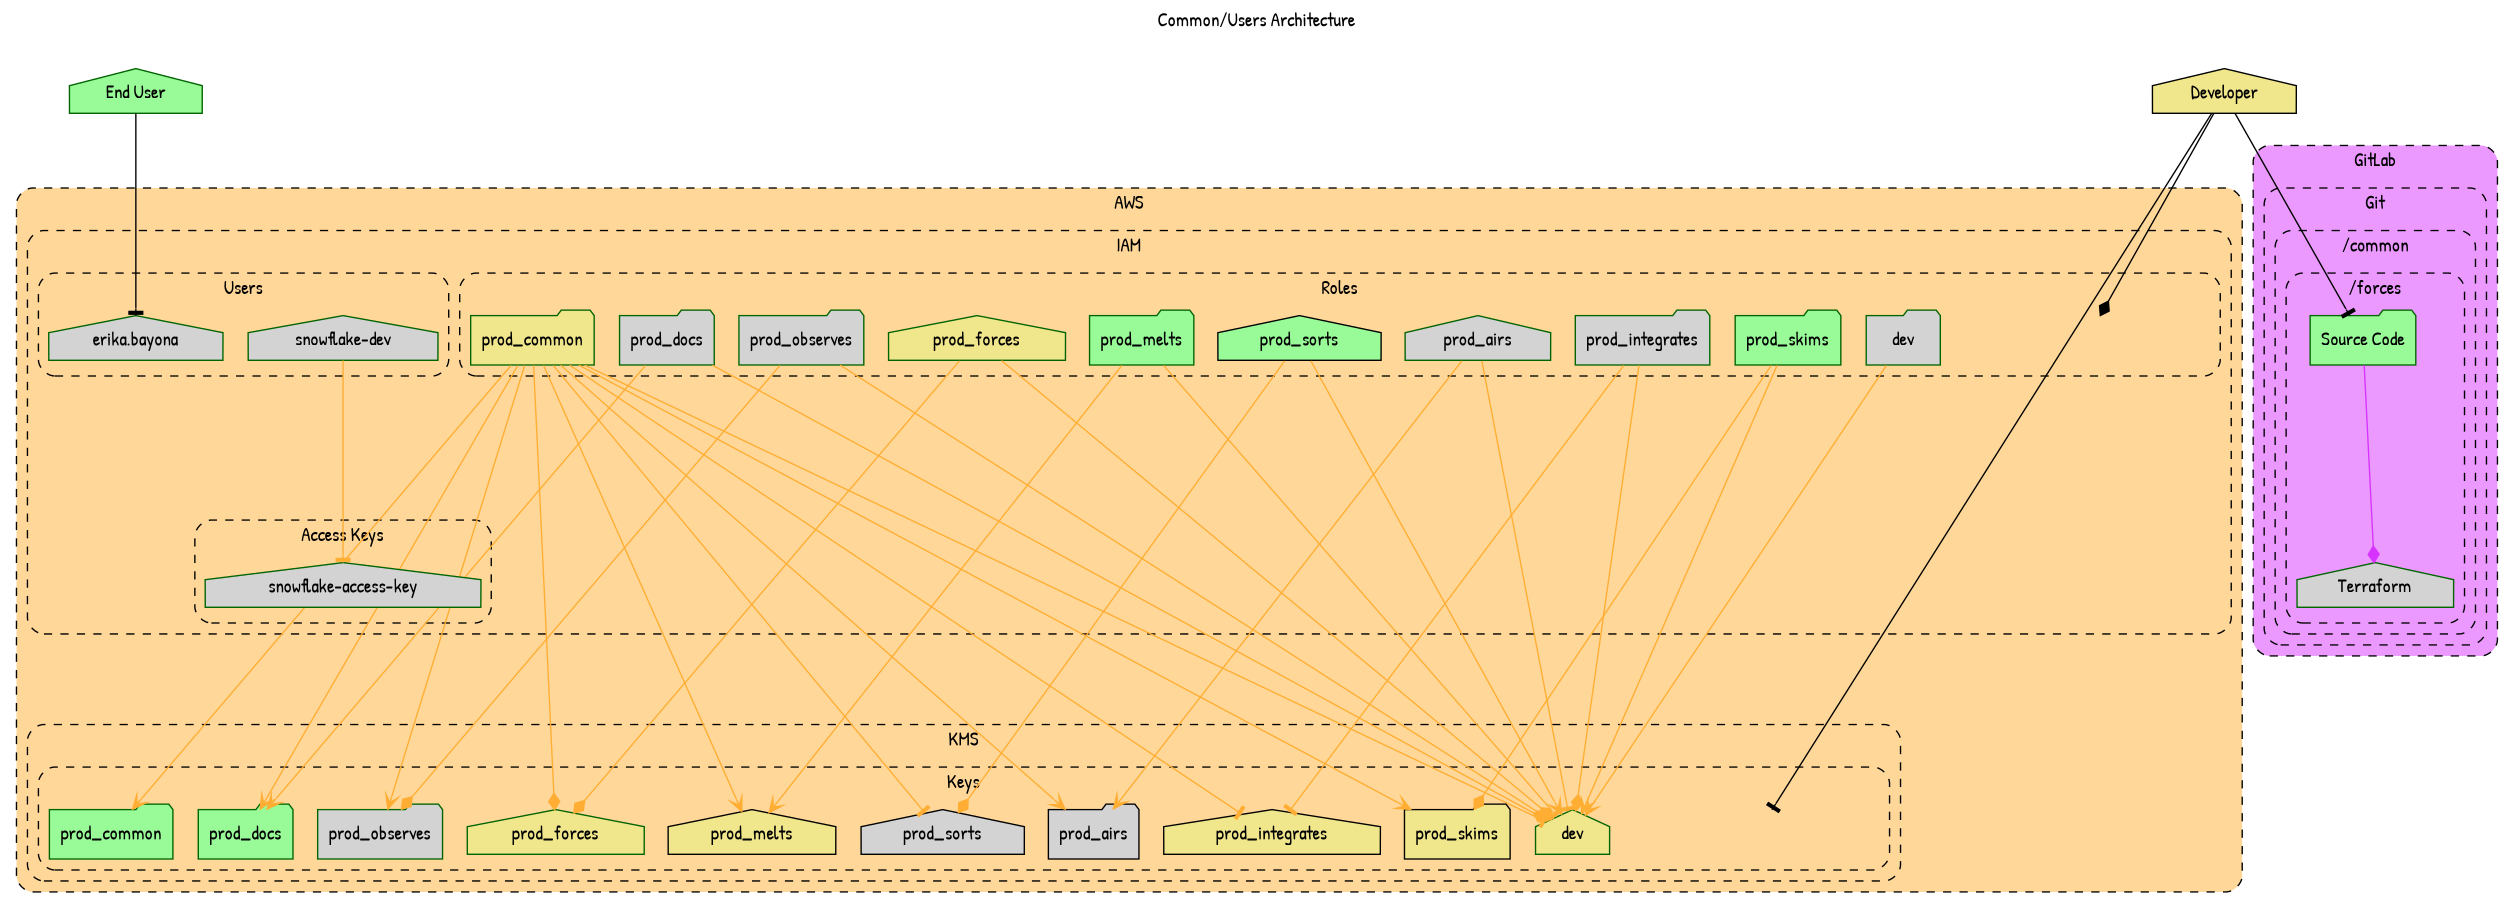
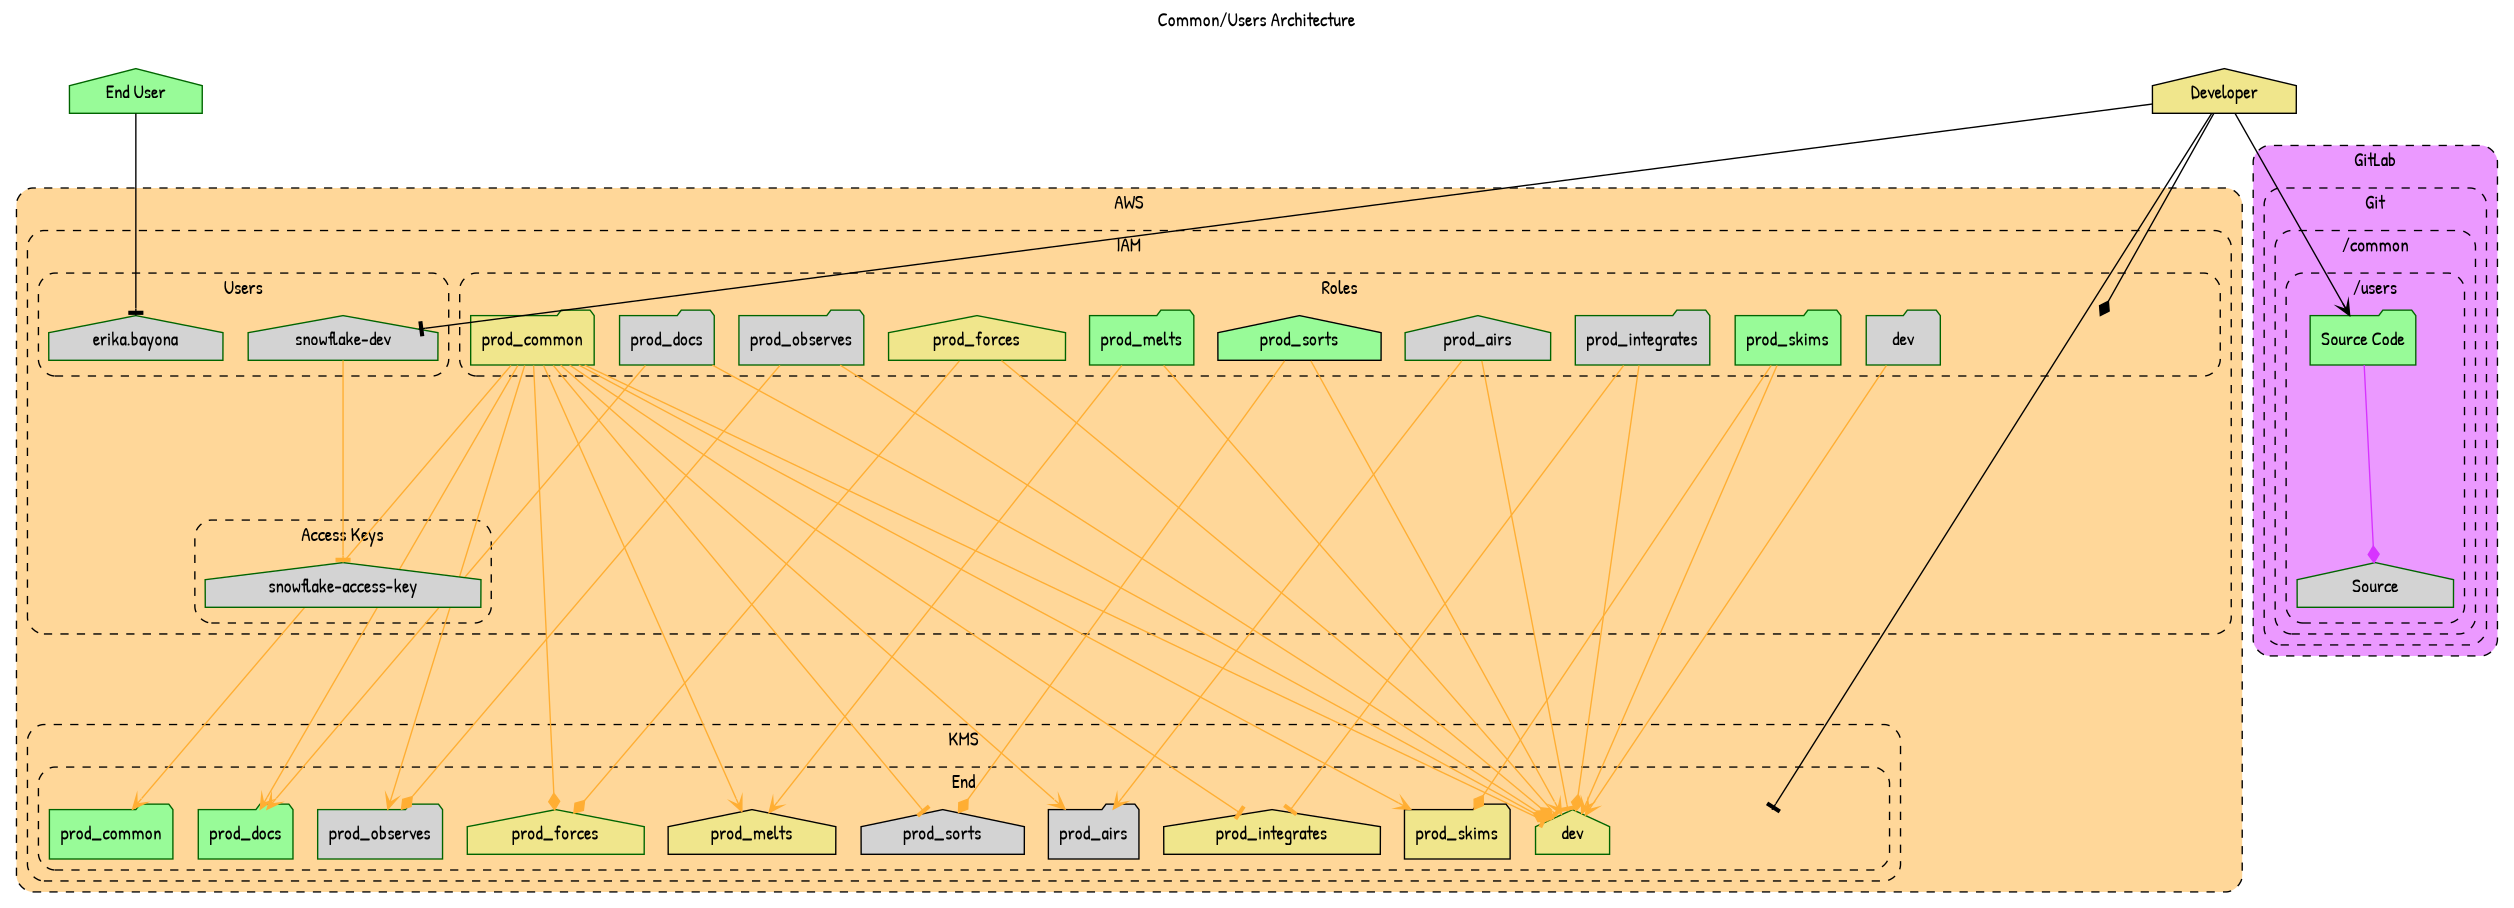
edge "Developer" -> "Source Code": arrowhead tee -> vee
edge "Developer" -> "snowflake-dev": added
cluster "/forces": label "/forces" -> "/users"
node "Terraform": label "Terraform" -> "Source"
cluster "Keys": label "Keys" -> "End"
